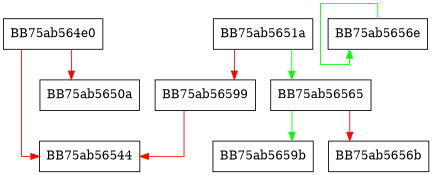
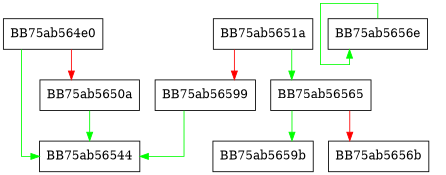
edge "BB75ab564e0" -> "BB75ab56544": color red -> green
edge "BB75ab5650a" -> "BB75ab56544": added
edge "BB75ab56599" -> "BB75ab56544": color red -> green
